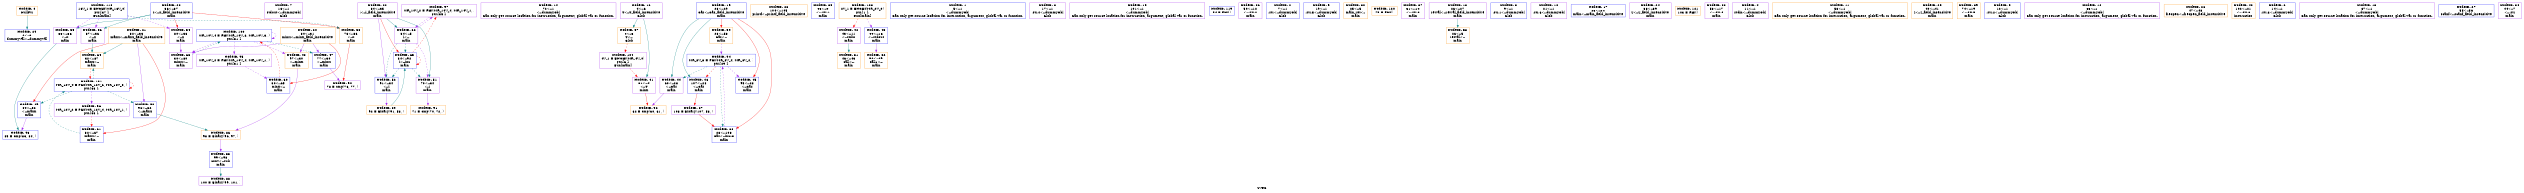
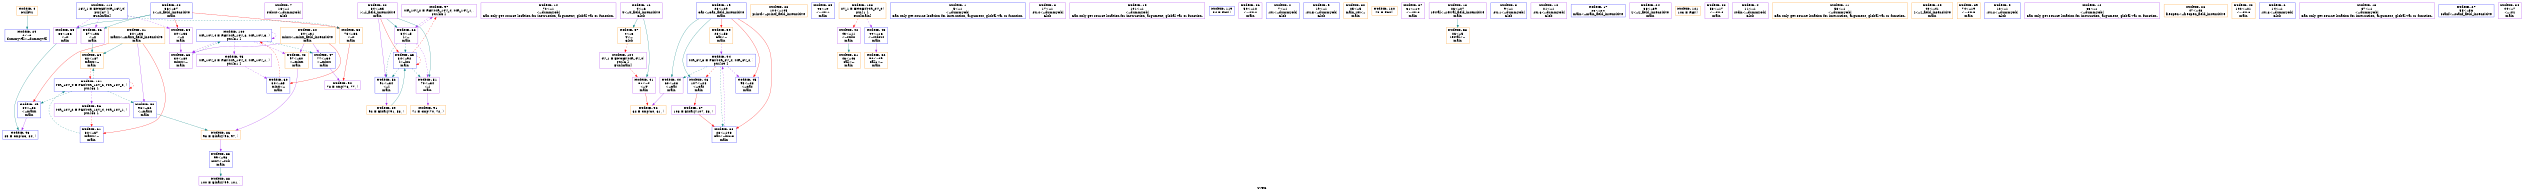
node "NodeID: 40": text "instruction" -> "main"
node "NodeID: 41": text "minX" -> "main"
